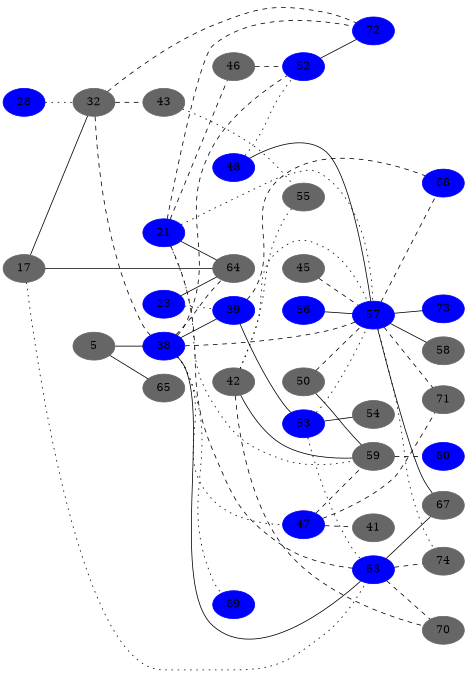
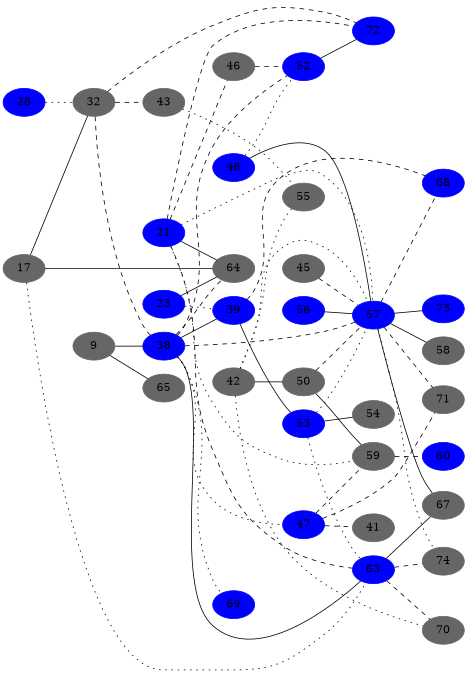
node "5": label "5" -> "9"
edge "42" -- "59": now "42" -- "50"
edge "42" -- "70": style dashed -> dotted
